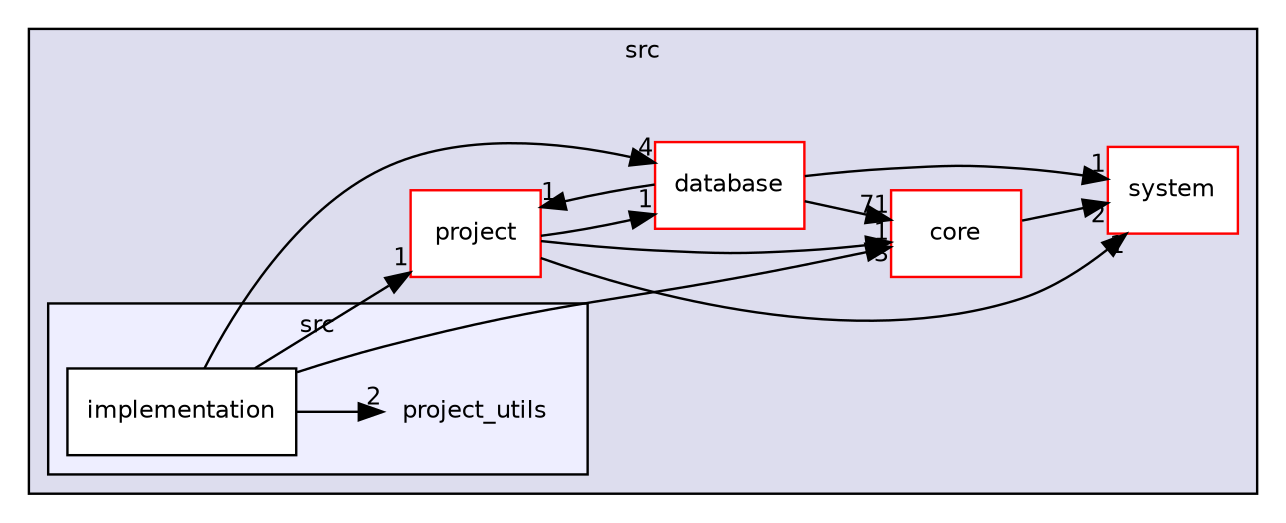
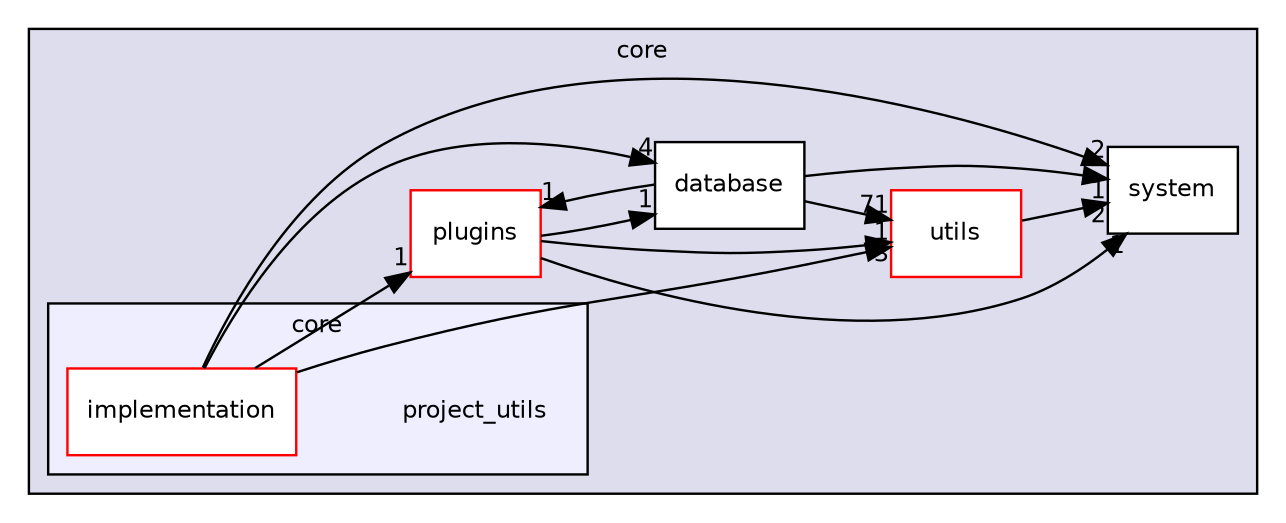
cluster "src": label "src" -> "core"
node "database": color red -> black
node "system": color red -> black
node "project": label "project" -> "plugins"
node "core": label "core" -> "utils"
node "implementation": color black -> red
edge "implementation" -> "project_utils": now "implementation" -> "system"
